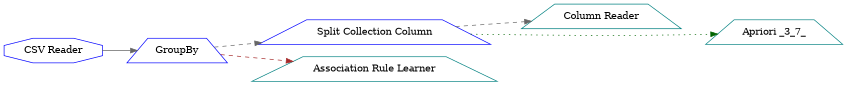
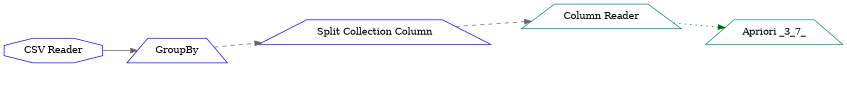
edge "Split Collection Column" -> "Apriori _3_7_": now "Column Reader" -> "Apriori _3_7_"
node "Association Rule Learner": removed
